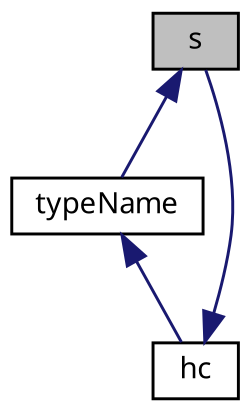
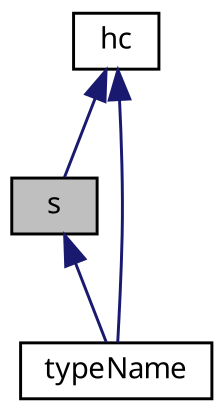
edge "hc" -> "typeName": reversed
